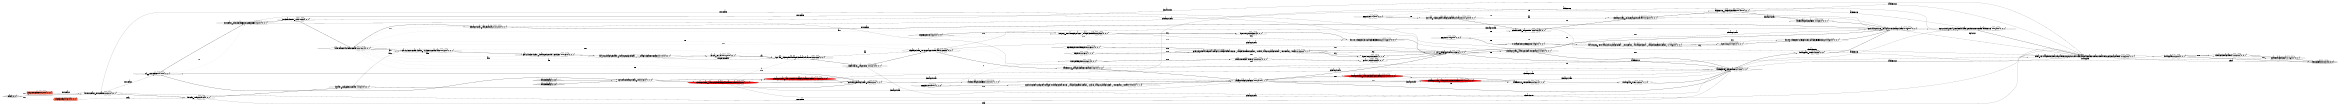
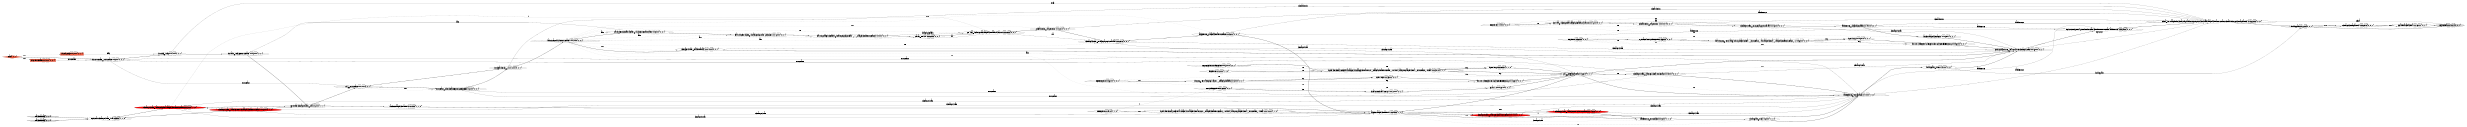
edge "shouldUpgrade = true@@@42@@@['0', '0', '1']" -> "upgradeToManagedSchema()@@@68@@@['0', '0', '1']": now "shouldUpgrade = true@@@42@@@['0', '0', '1']" -> "shouldUpgrade@@@66@@@['0', '0', '1']"
edge "null == resourceName@@@7@@@['0', '0', '1']" -> "InputStream schemaInputStream = null@@@3@@@['1', '1', '0']": now "null == resourceName@@@7@@@['0', '0', '1']" -> "int schemaZkVersion = -1@@@10@@@['0', '0', '1']"
node "create['0', '0', '1']": fillcolor lightgray -> tomato
